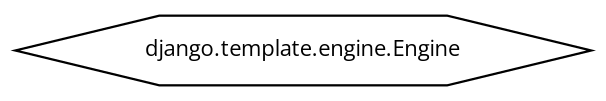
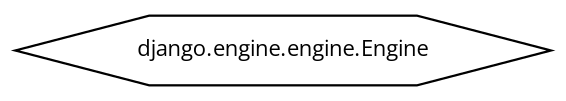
node "django.template.engine.Engine": label "django.template.engine.Engine" -> "django.engine.engine.Engine"
